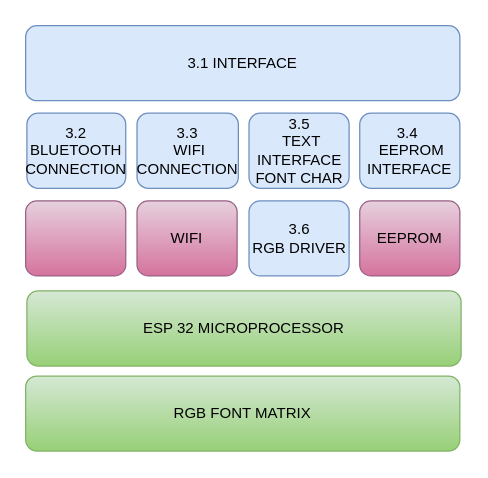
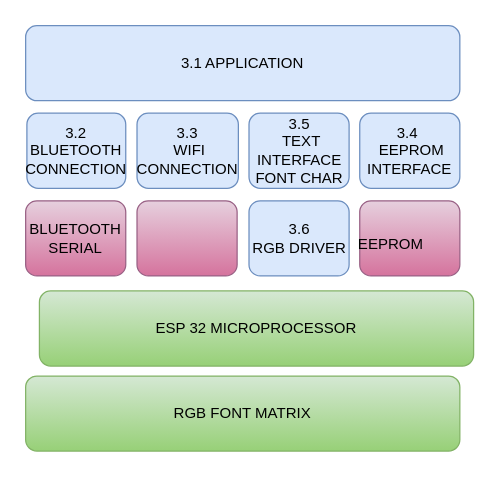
node "3.1 INTERFACE": label "3.1 INTERFACE" -> "3.1 APPLICATION"
node "BLUETOOTH SERIAL": added
node "WIFI": removed
node "EEPROM": moved (409, 238) -> (391, 244)
node "ESP 32 MICROPROCESSOR": moved (244, 328) -> (256, 328)
